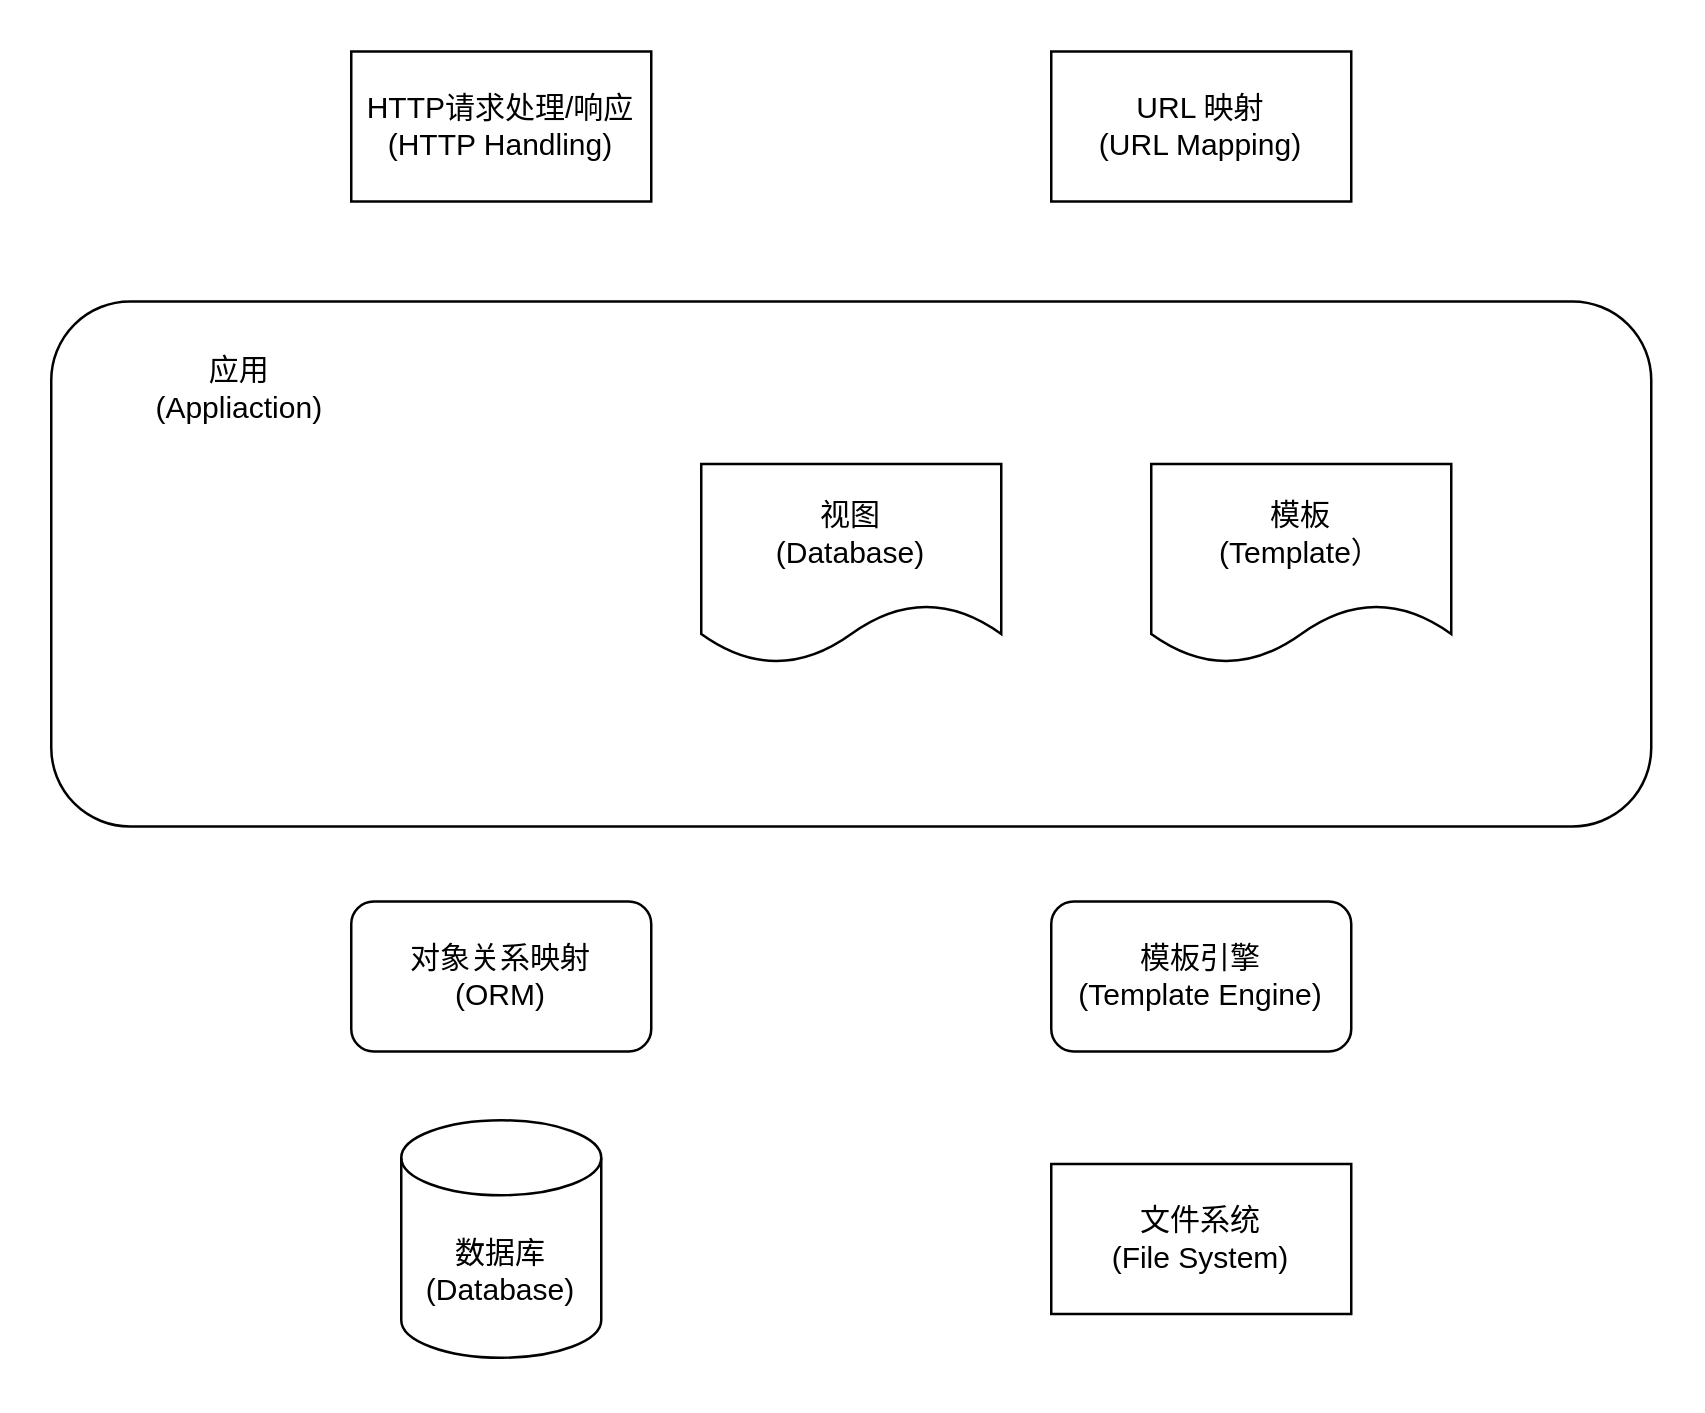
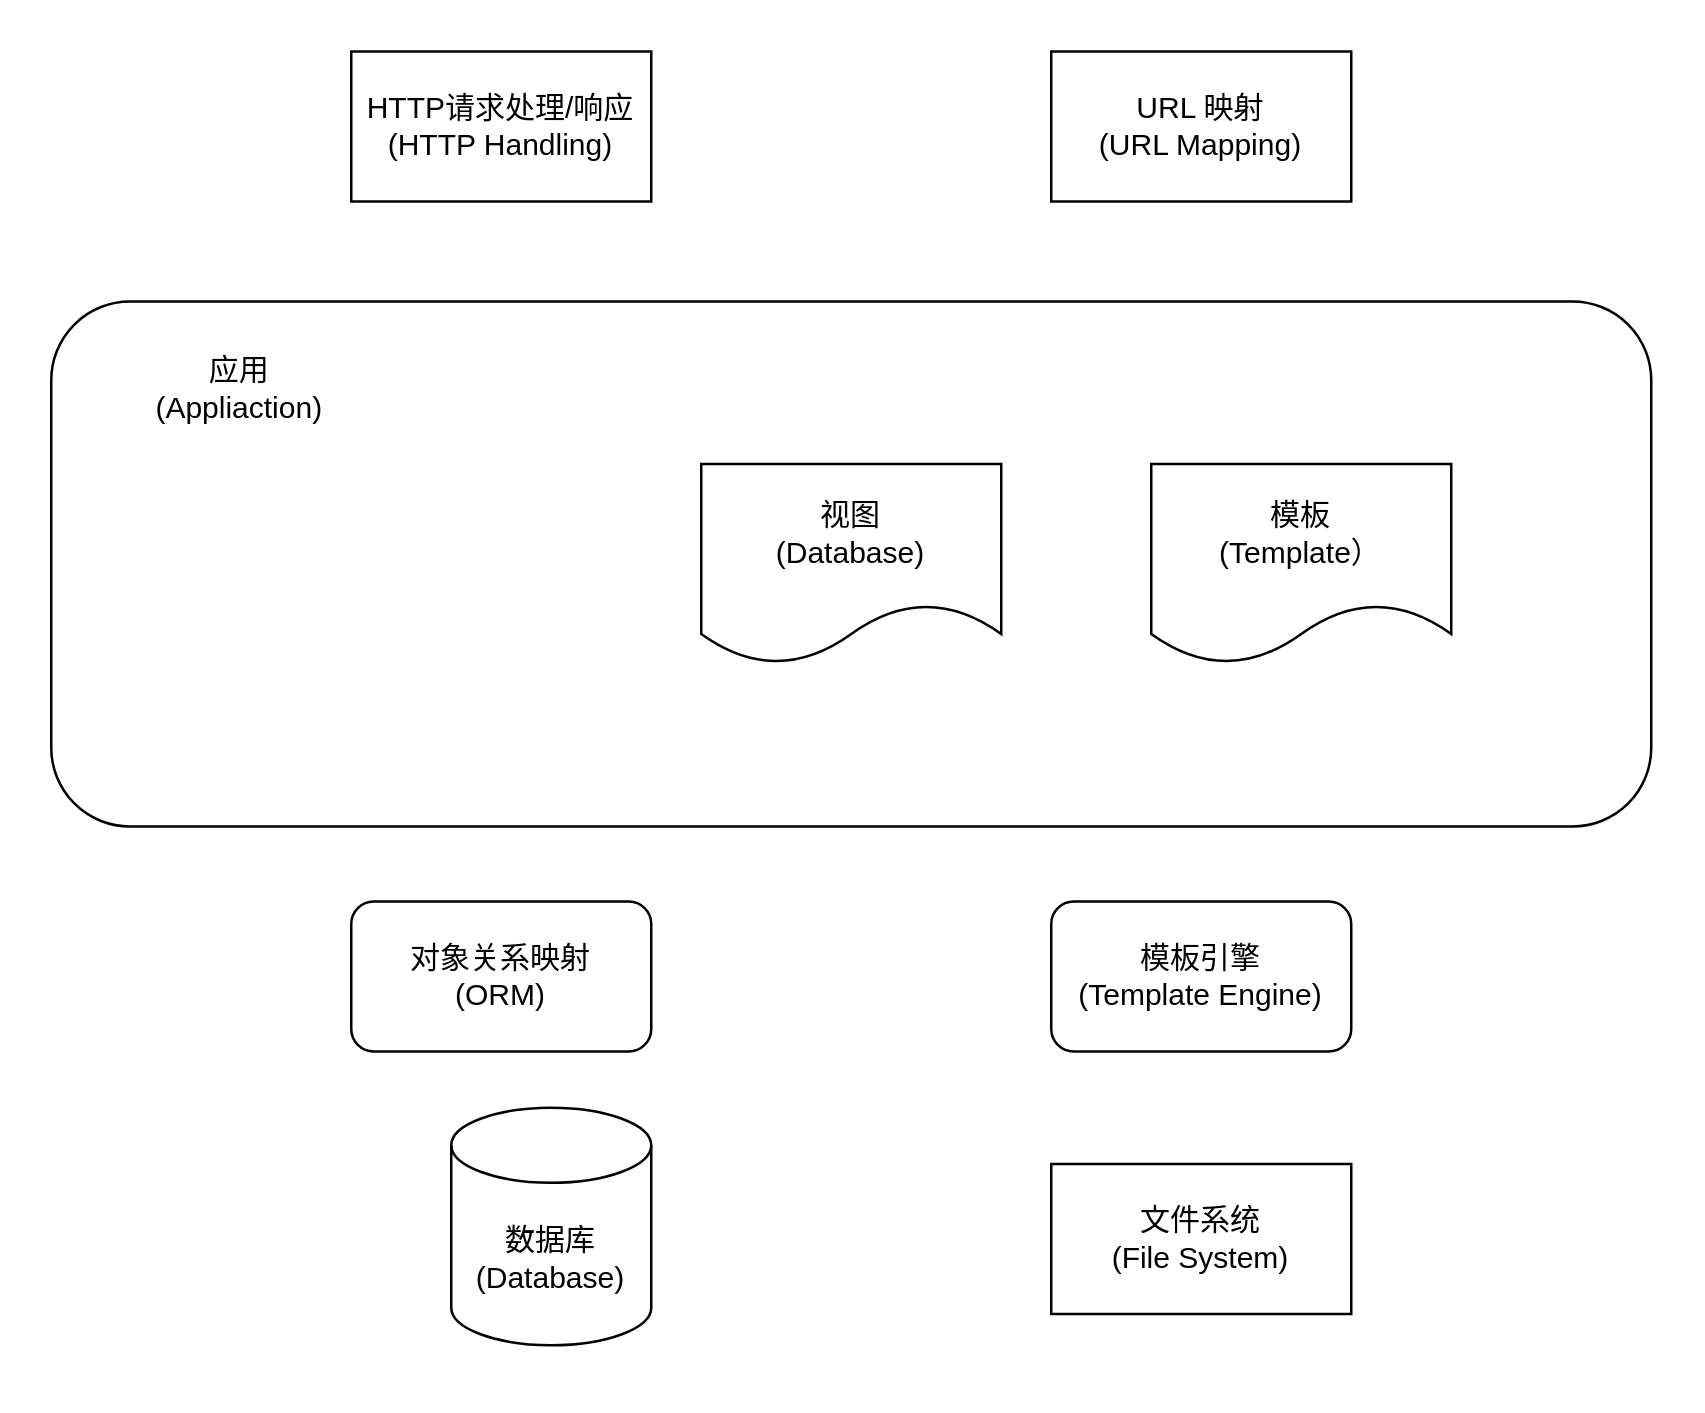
node "数据库 (Database)": moved (501, 1239) -> (551, 1226)
